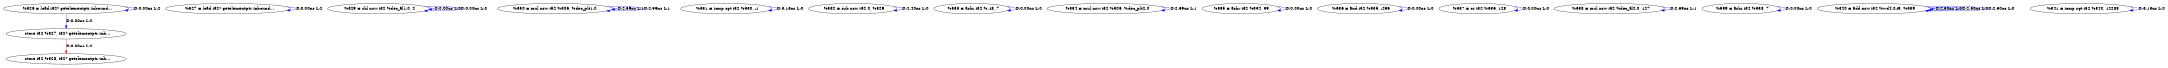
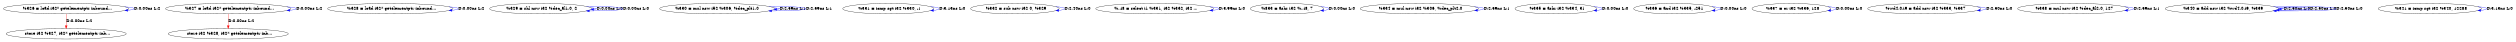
node "%328 = load i32* getelementptr inbound...": added
node "%333 = ashr i32 %..i8, 7": label "%333 = ashr i32 %..i8, 7" -> "%833 = ashr i32 %..i8, 7"
node "%..i8 = select i1 %331, i32 %332, i32 ...": added
node "%335 = ashr i32 %334, 39": label "%335 = ashr i32 %334, 39" -> "%335 = ashr i32 %334, 31"
node "%336 = and i32 %335, -256": label "%336 = and i32 %335, -256" -> "%336 = and i32 %335, -251"
node "%339 = ashr i32 %338, 7": removed
node "%wd4.0.i9 = add nsw i32 %333, %337": added
edge "%326 = load i32* getelementptr inbound..." -> "store i32 %327, i32* getelementptr inb...": color blue -> red
edge "store i32 %327, i32* getelementptr inb..." -> "store i32 %328, i32* getelementptr inb...": now "%327 = load i32* getelementptr inbound..." -> "store i32 %328, i32* getelementptr inb..."
